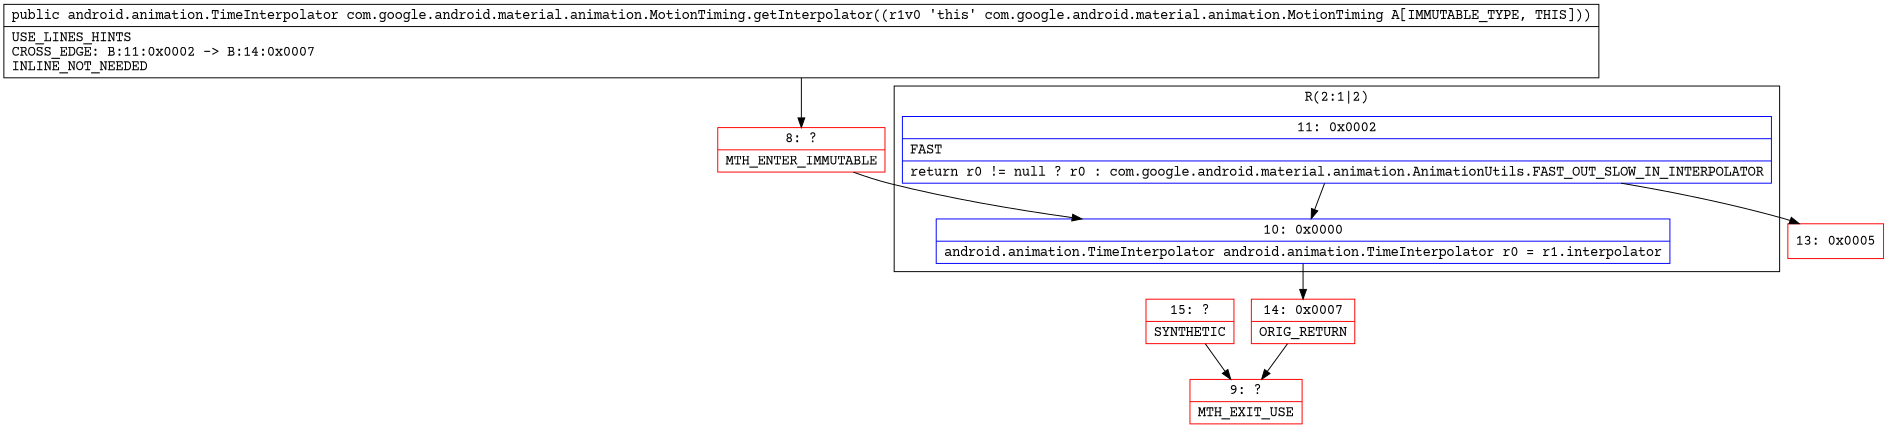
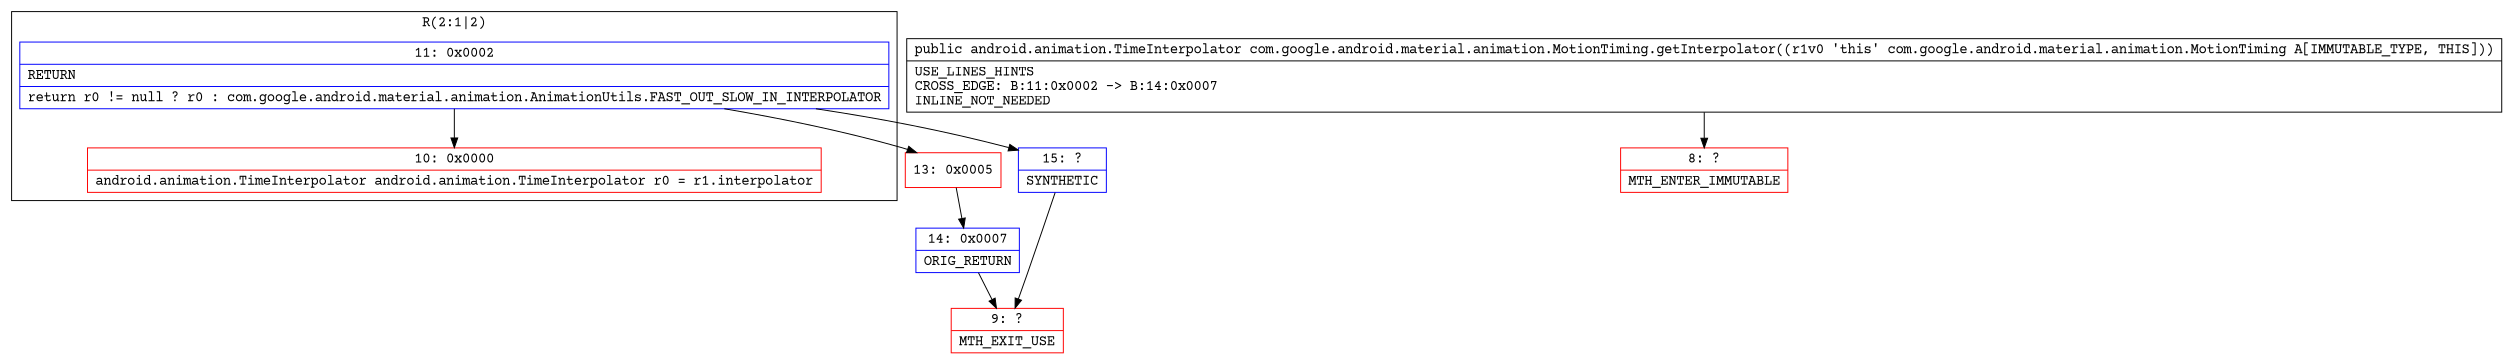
edge "11: 0x0002" -> "15: ?": added
node "11: 0x0002": text "FAST" -> "RETURN"
edge "8: ?" -> "10: 0x0000": removed
node "10: 0x0000": color blue -> red
edge "10: 0x0000" -> "14: 0x0007": now "13: 0x0005" -> "14: 0x0007"
node "15: ?": color red -> blue
node "14: 0x0007": color red -> blue
